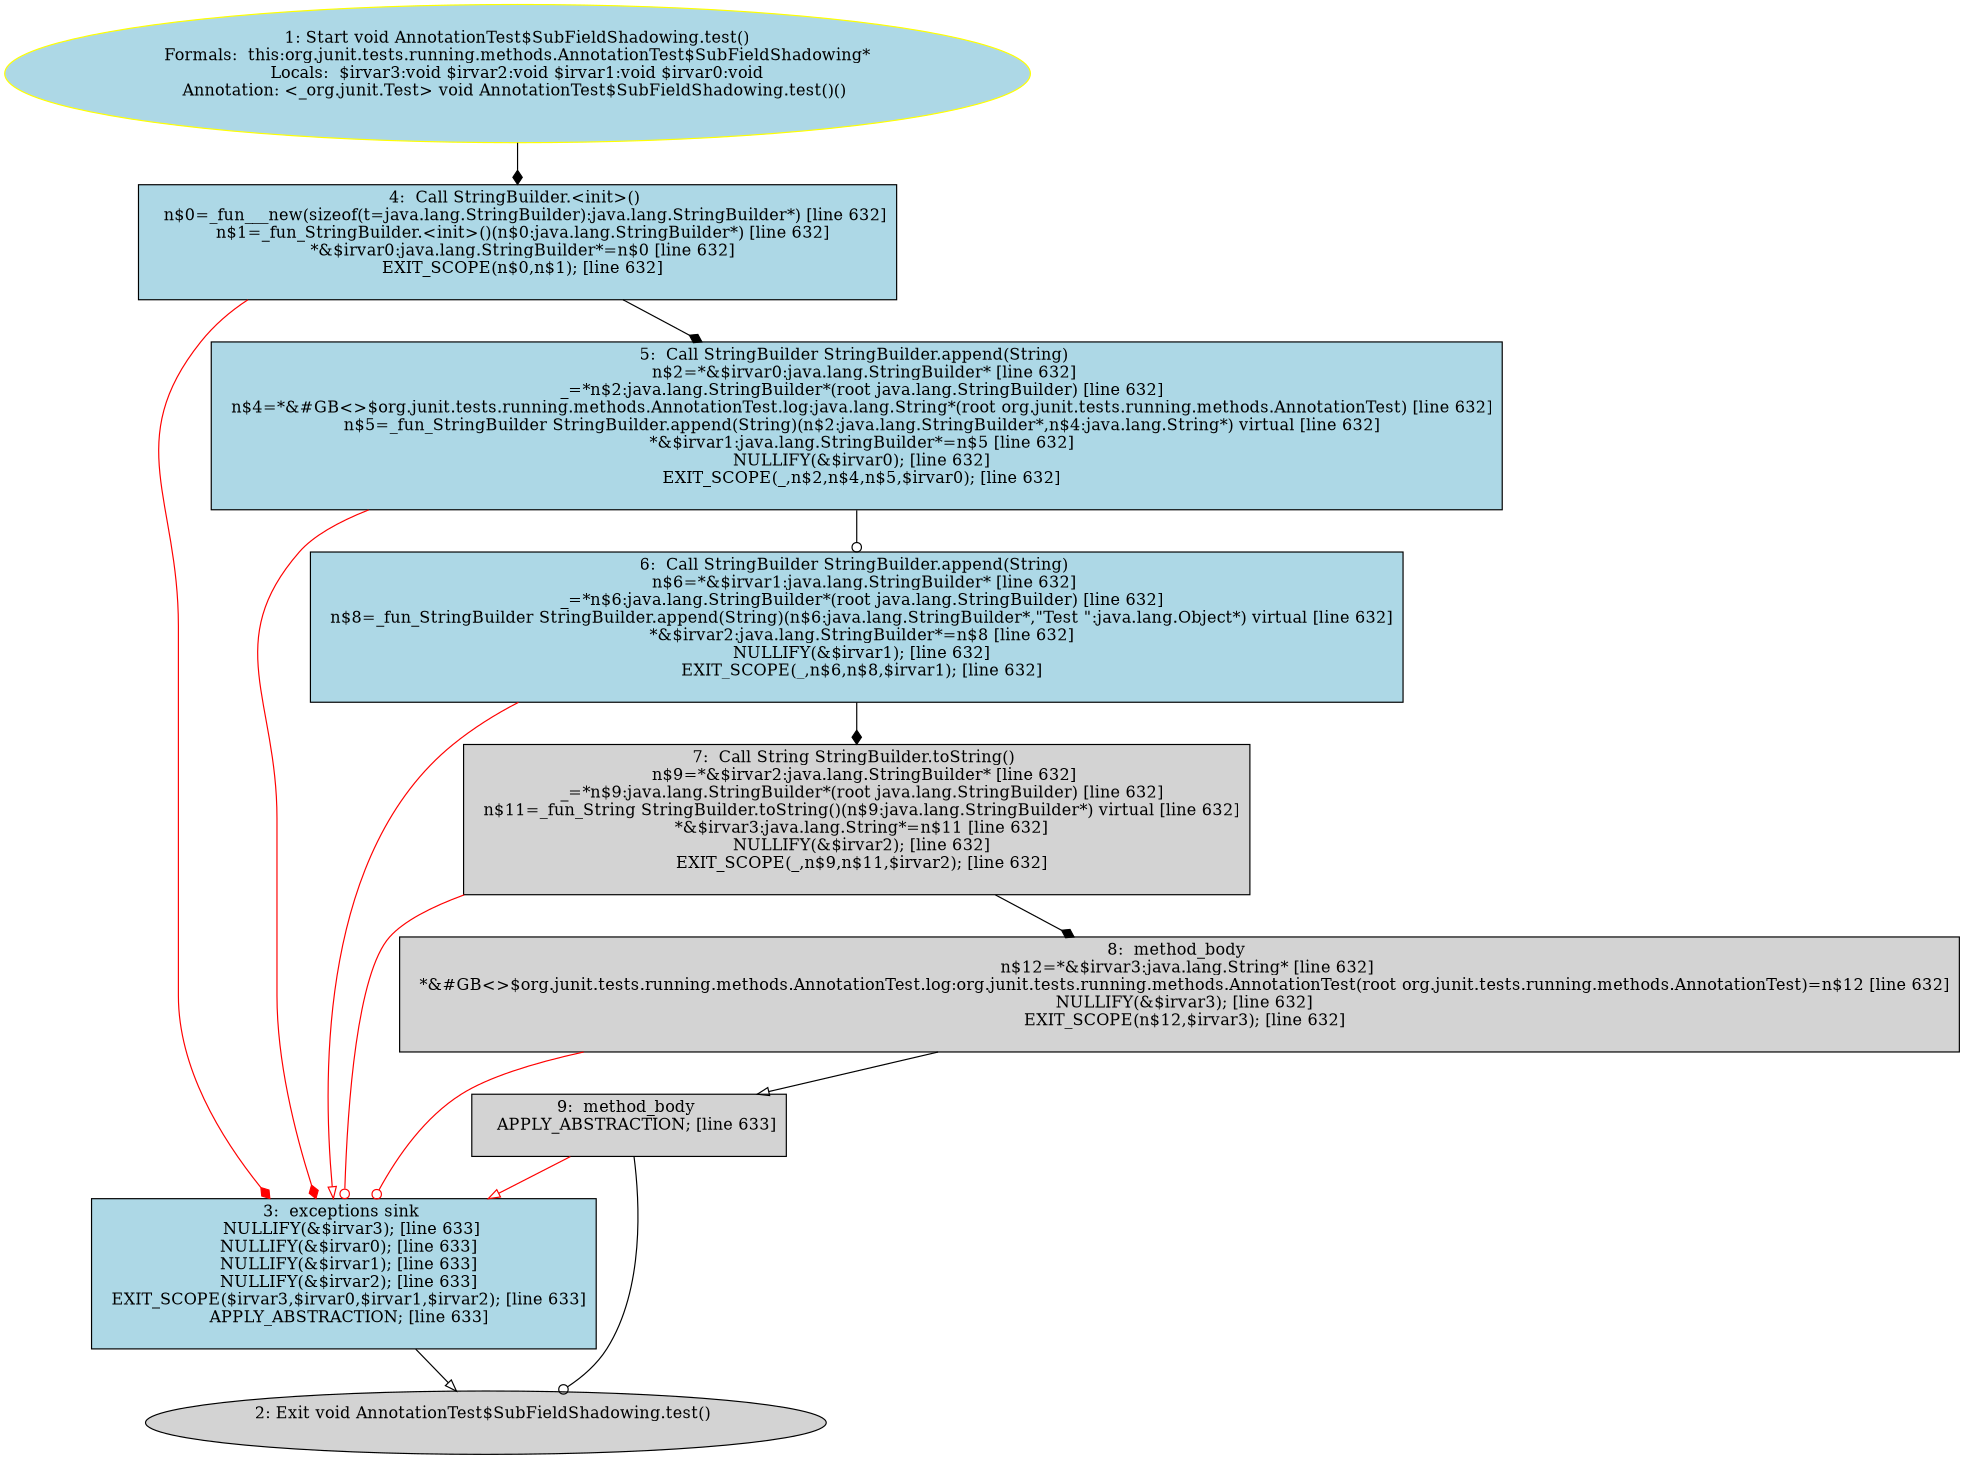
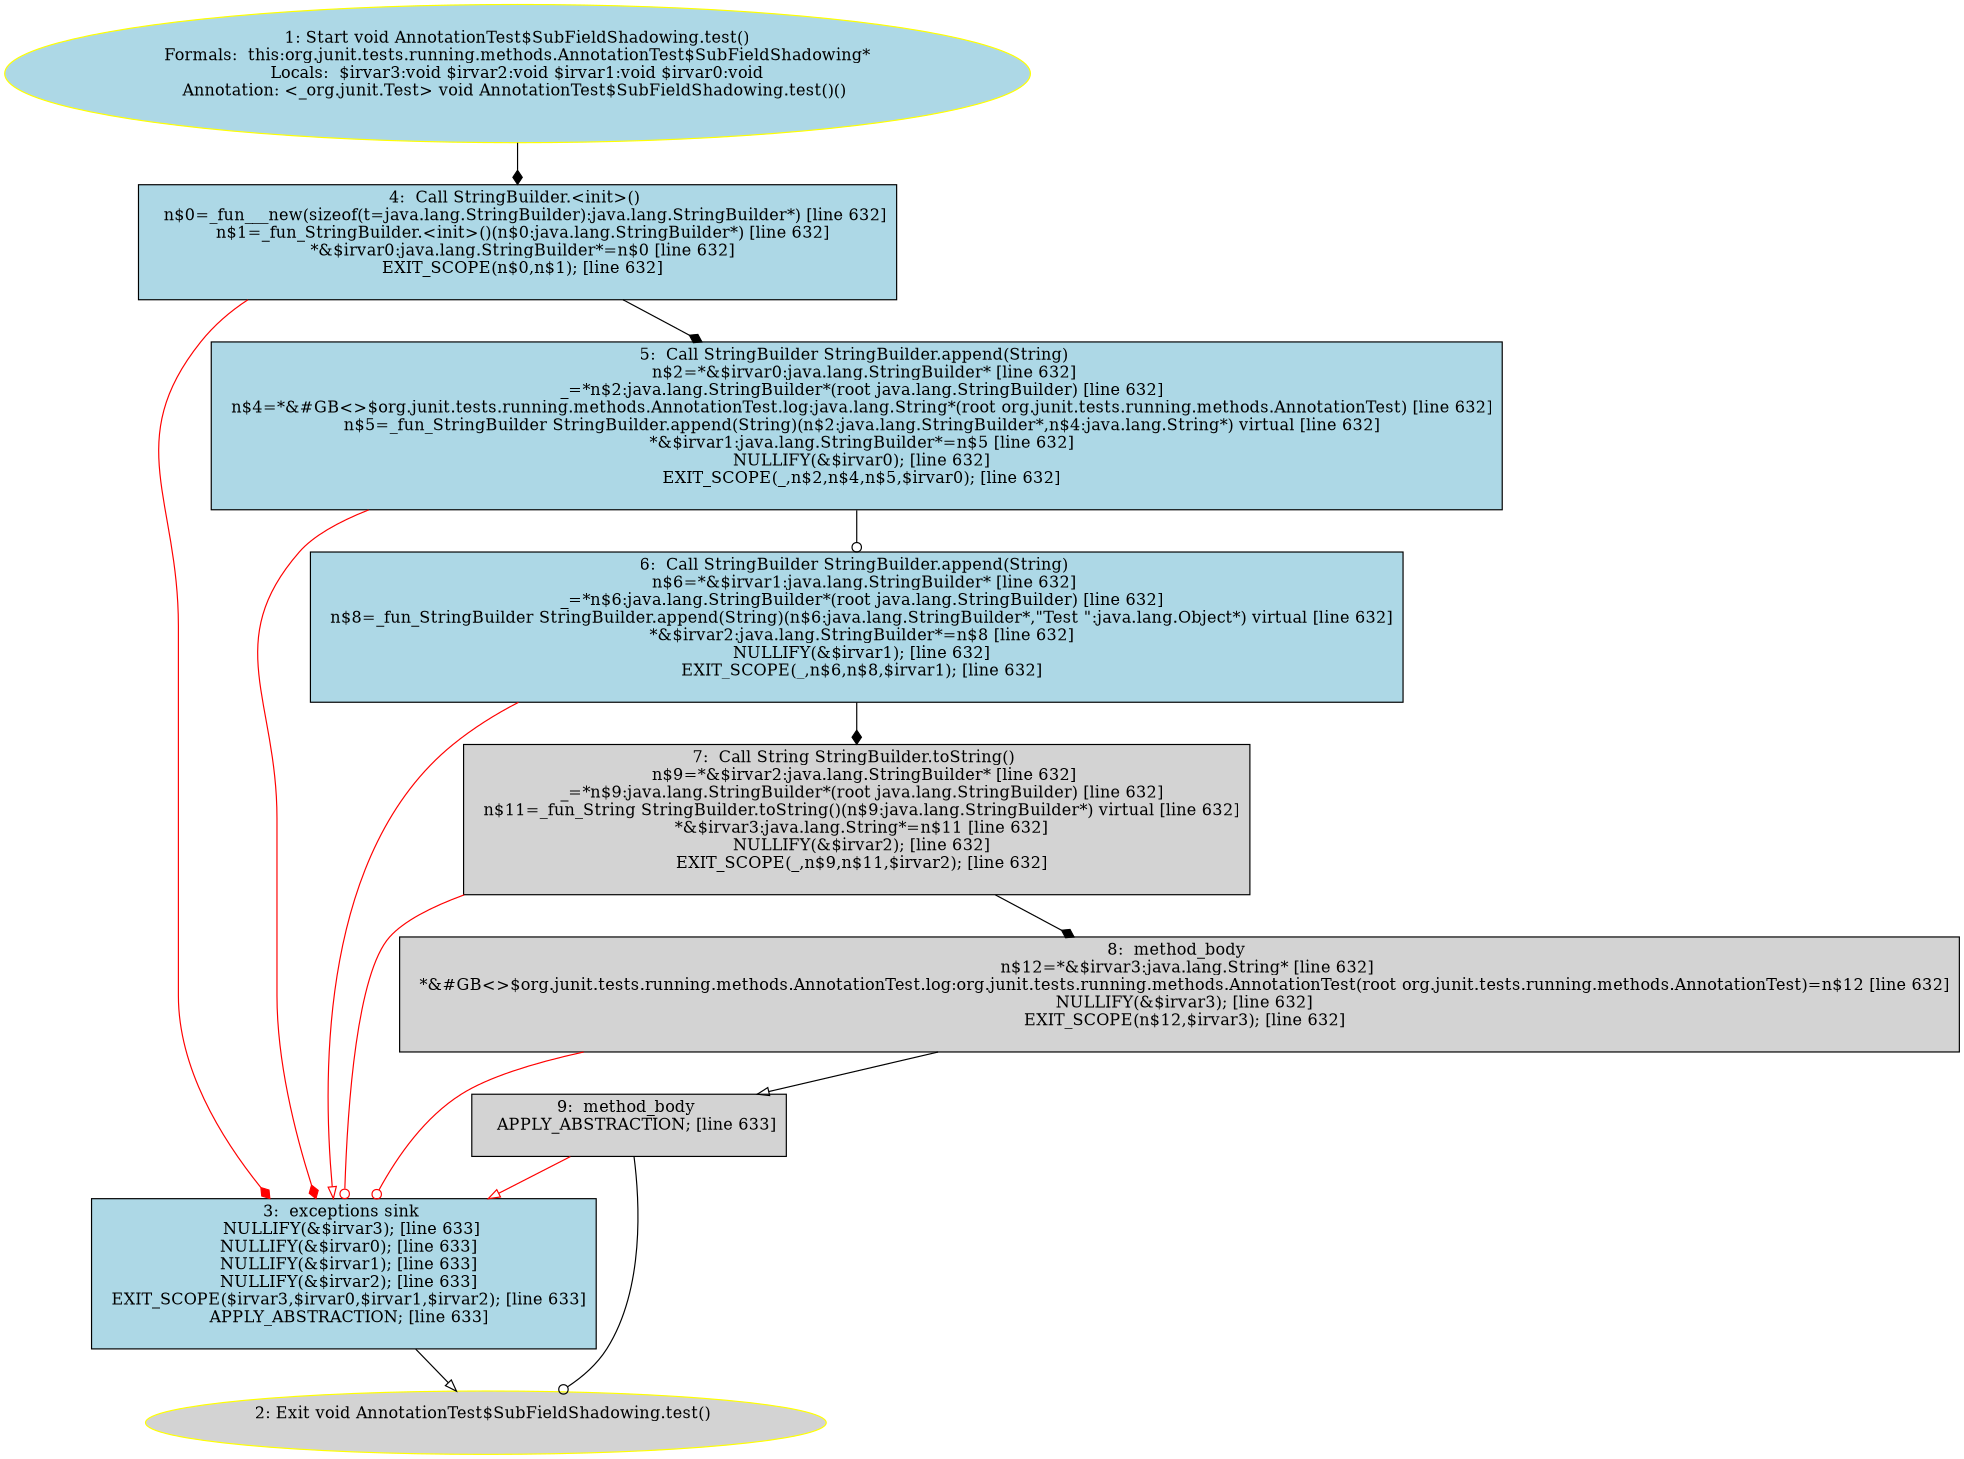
node "2: Exit void AnnotationTest$SubFieldShadowing.test()": color black -> yellow
